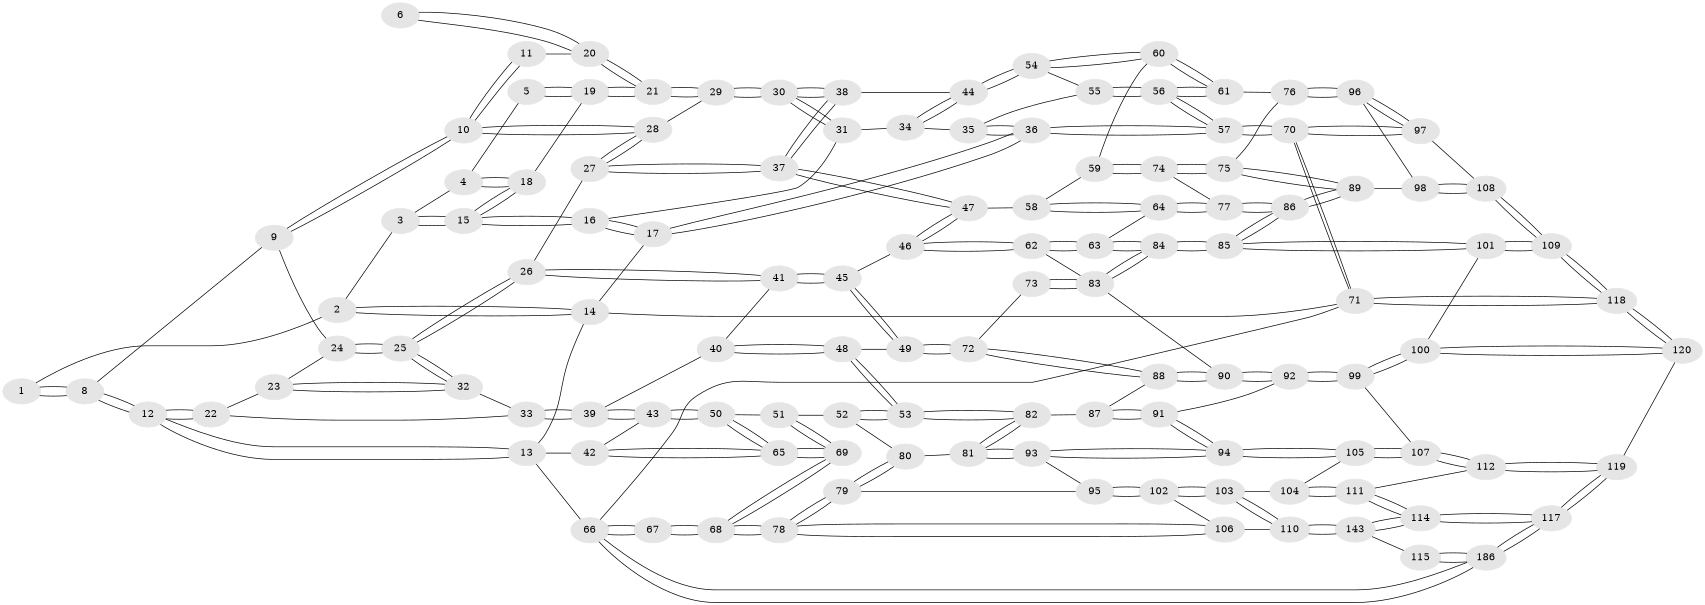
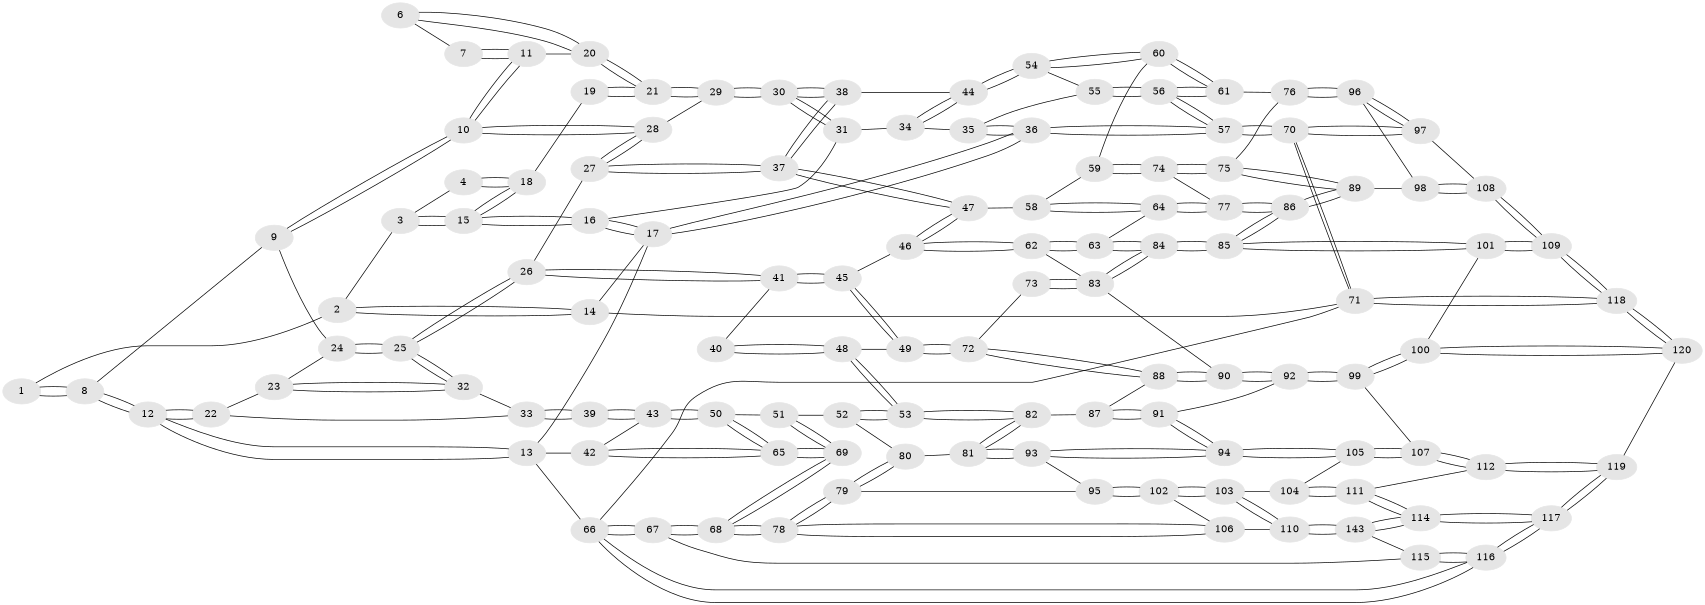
node "7": added
node "5": removed
edge "40" -- "39": removed
edge "14" -- "13": now "17" -- "13"
node "186": label "186" -> "116"
edge "67" -- "115": added
